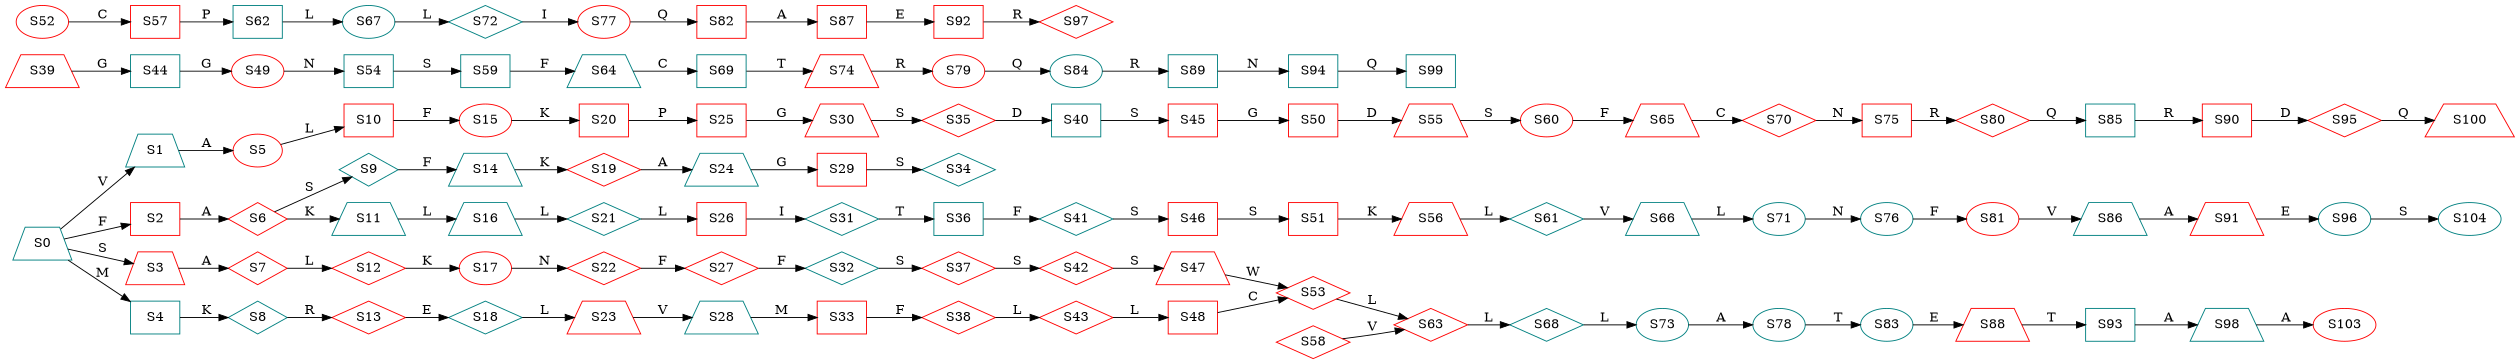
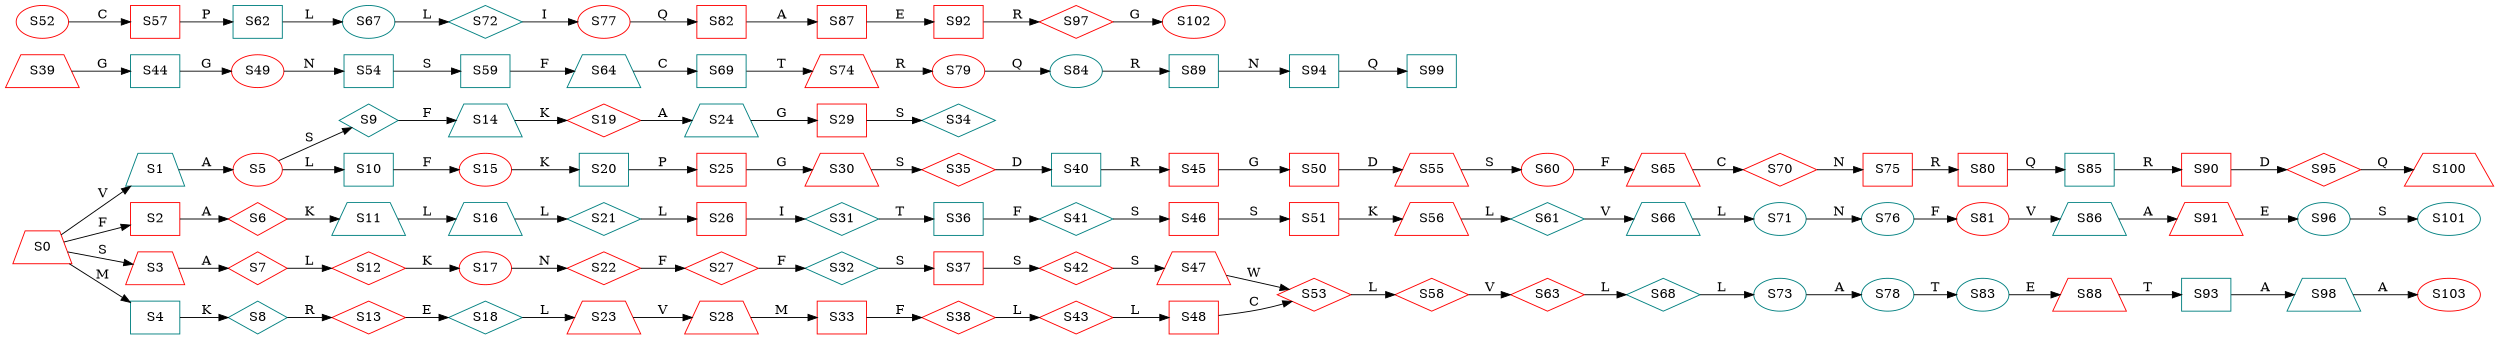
node "S102": added
edge "S40" -> "S45": label "S" -> "R"
node "S10": color red -> teal
node "S20": color red -> teal
node "S80": shape diamond -> box
edge "S6" -> "S9": now "S5" -> "S9"
node "S104": label "S104" -> "S101"
node "S0": color teal -> red
node "S37": shape diamond -> box
edge "S53" -> "S63": now "S53" -> "S58"
node "S28": color teal -> red
